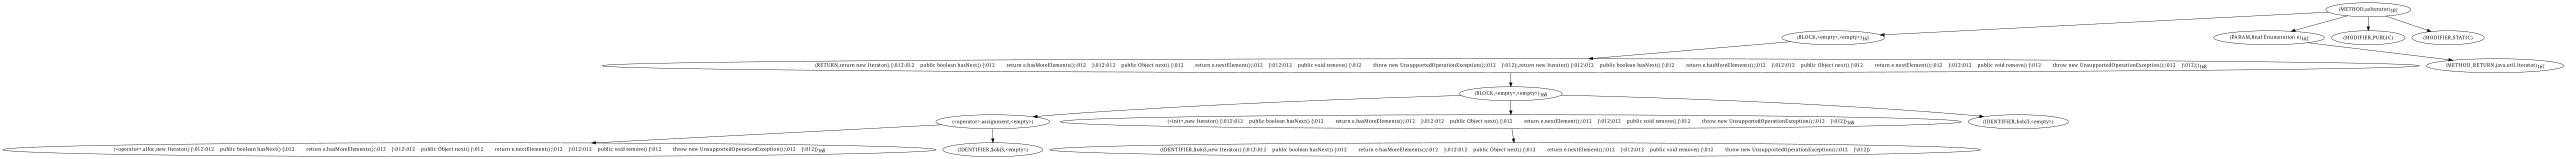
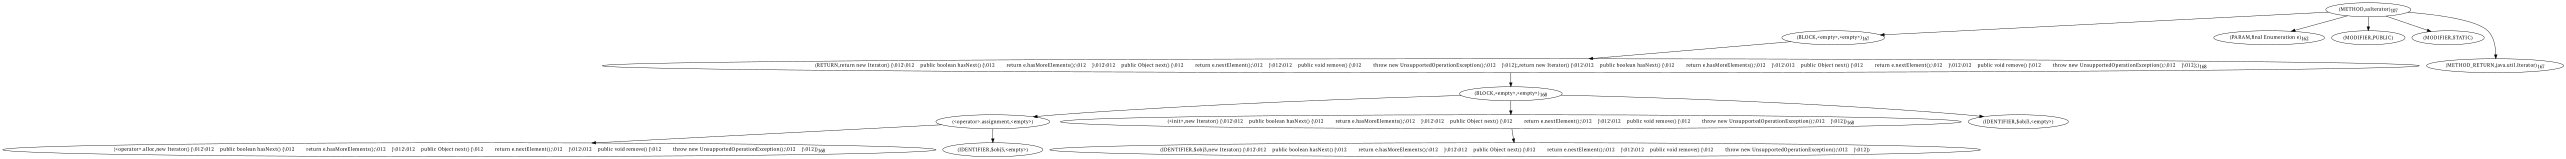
edge "(PARAM,final Enumeration e)" -> "(METHOD_RETURN,java.util.Iterator)": now "(METHOD,asIterator)" -> "(METHOD_RETURN,java.util.Iterator)"
